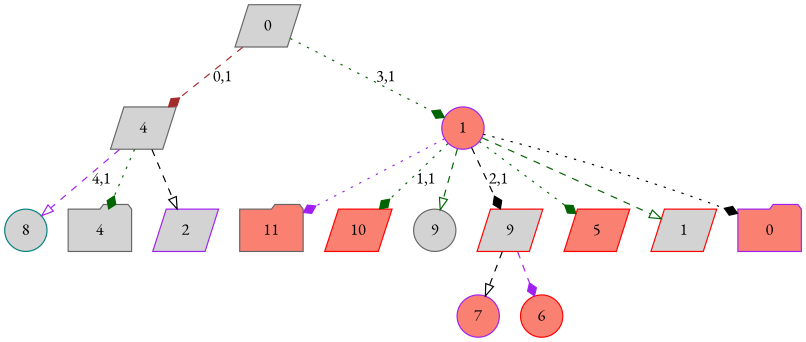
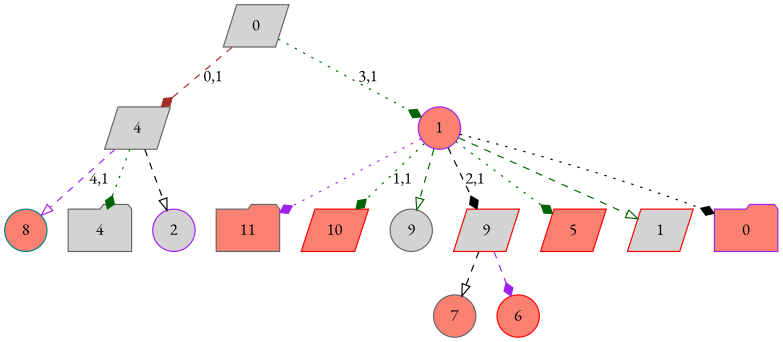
node "8": fillcolor lightgrey -> salmon
node "2": shape parallelogram -> circle
node "7": color purple -> gray40
